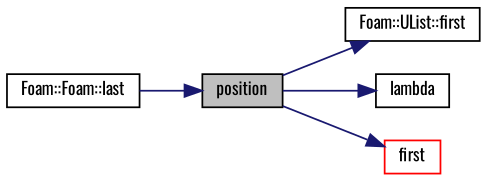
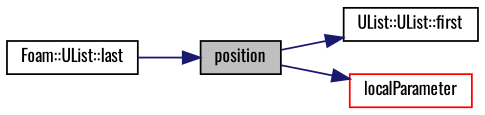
node "Foam::UList::first": label "Foam::UList::first" -> "UList::UList::first"
node "Foam::Foam::last": label "Foam::Foam::last" -> "Foam::UList::last"
node "lambda": removed
node "first": label "first" -> "localParameter"
